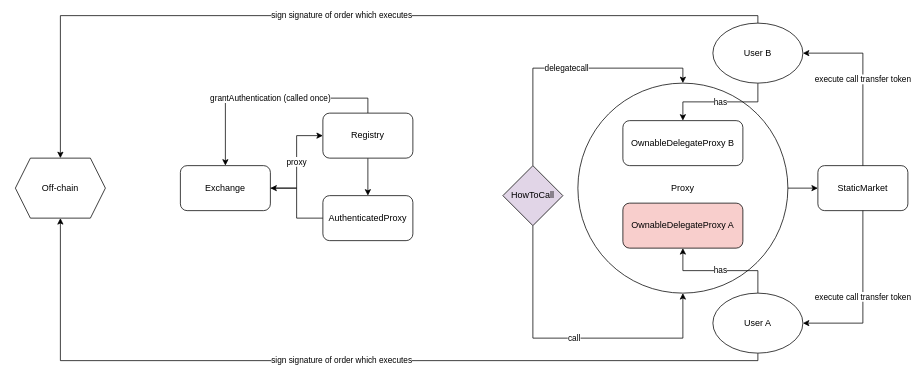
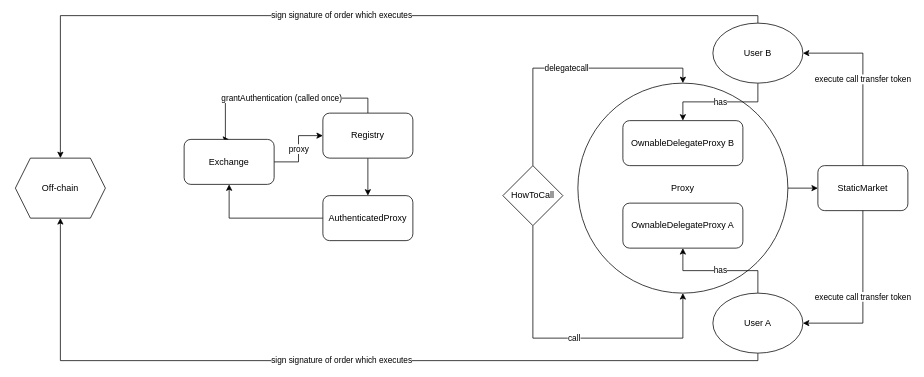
node "Exchange": moved (225, 188) -> (229, 162)
node "HowToCall": fillcolor #e1d5e7 -> #ffffff
node "OwnableDelegateProxy A": fillcolor #f8cecc -> #ffffff
